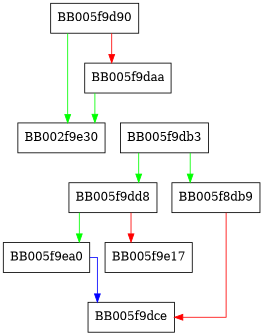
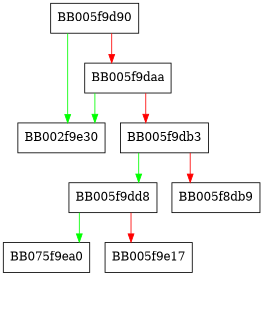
edge "BB005f9daa" -> "BB005f9db3": added
edge "BB005f9db3" -> "BB005f8db9": color green -> red
node "BB005f9ea0": label "BB005f9ea0" -> "BB075f9ea0"
node "BB005f9dce": removed
